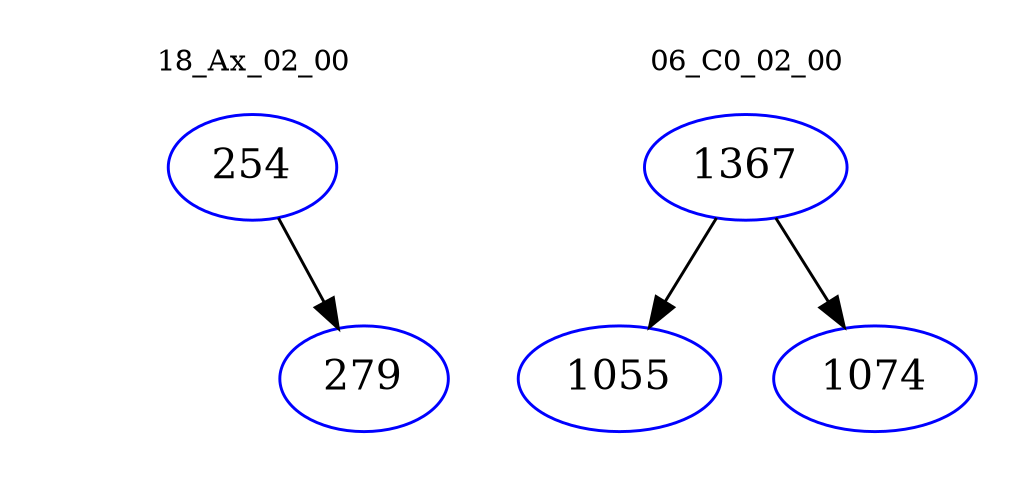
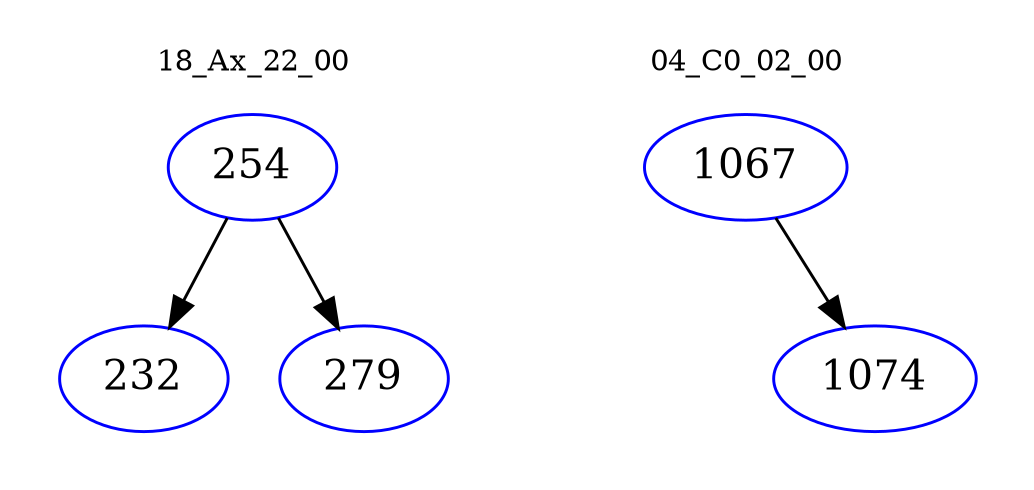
cluster "18_Ax_02_00": label "18_Ax_02_00" -> "18_Ax_22_00"
cluster "06_C0_02_00": label "06_C0_02_00" -> "04_C0_02_00"
node "1367": label "1367" -> "1067"
node "232": added
node "1055": removed
